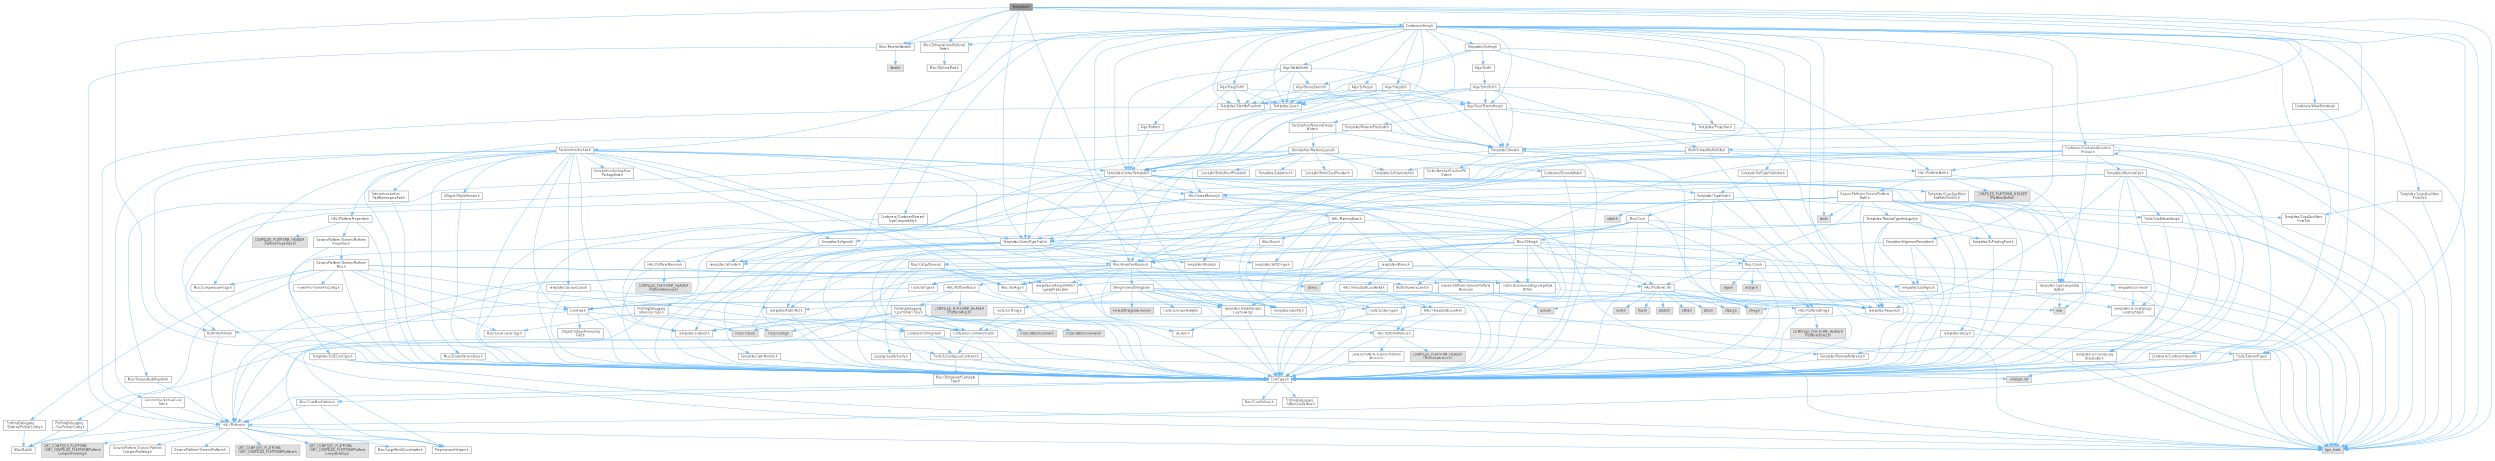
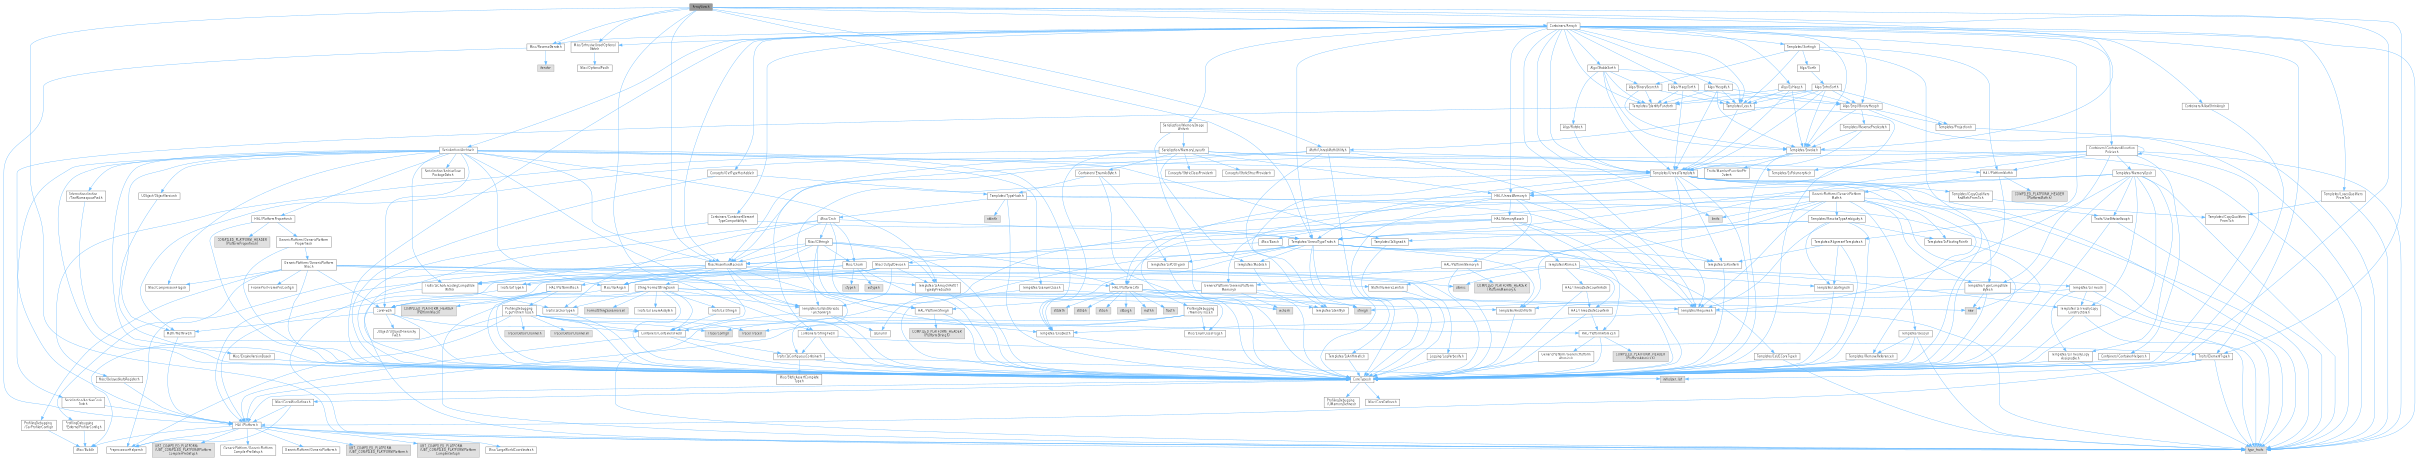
node "Templates/IsAbstract.h": removed
